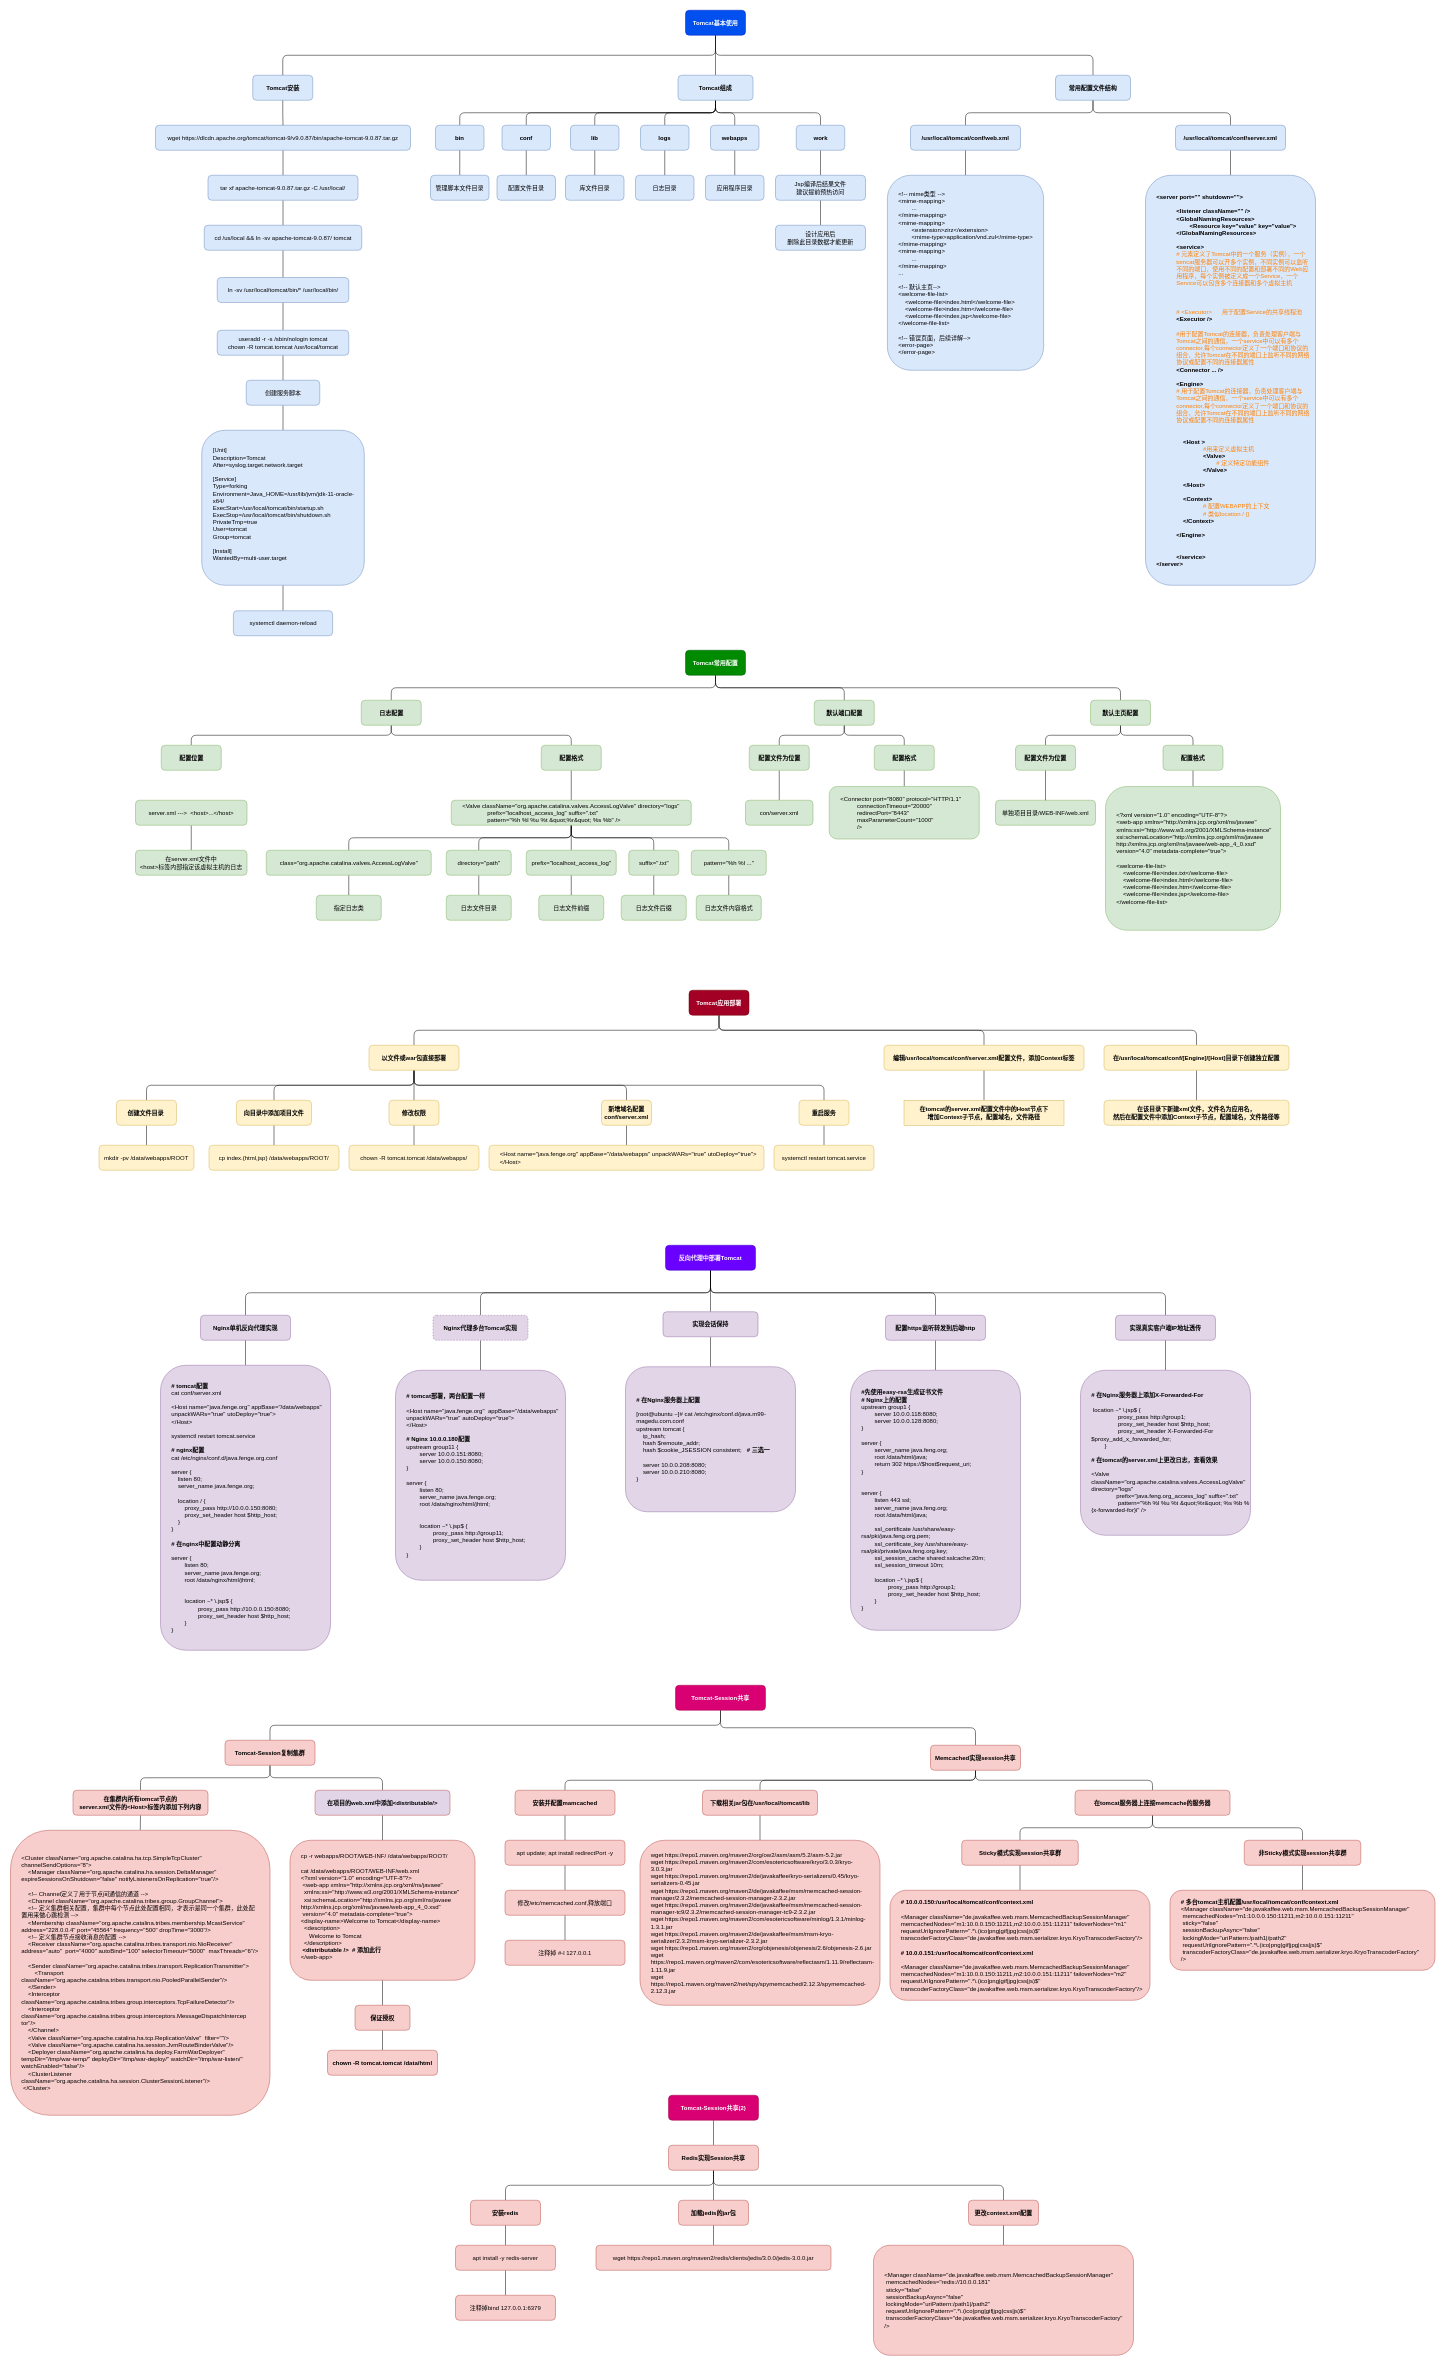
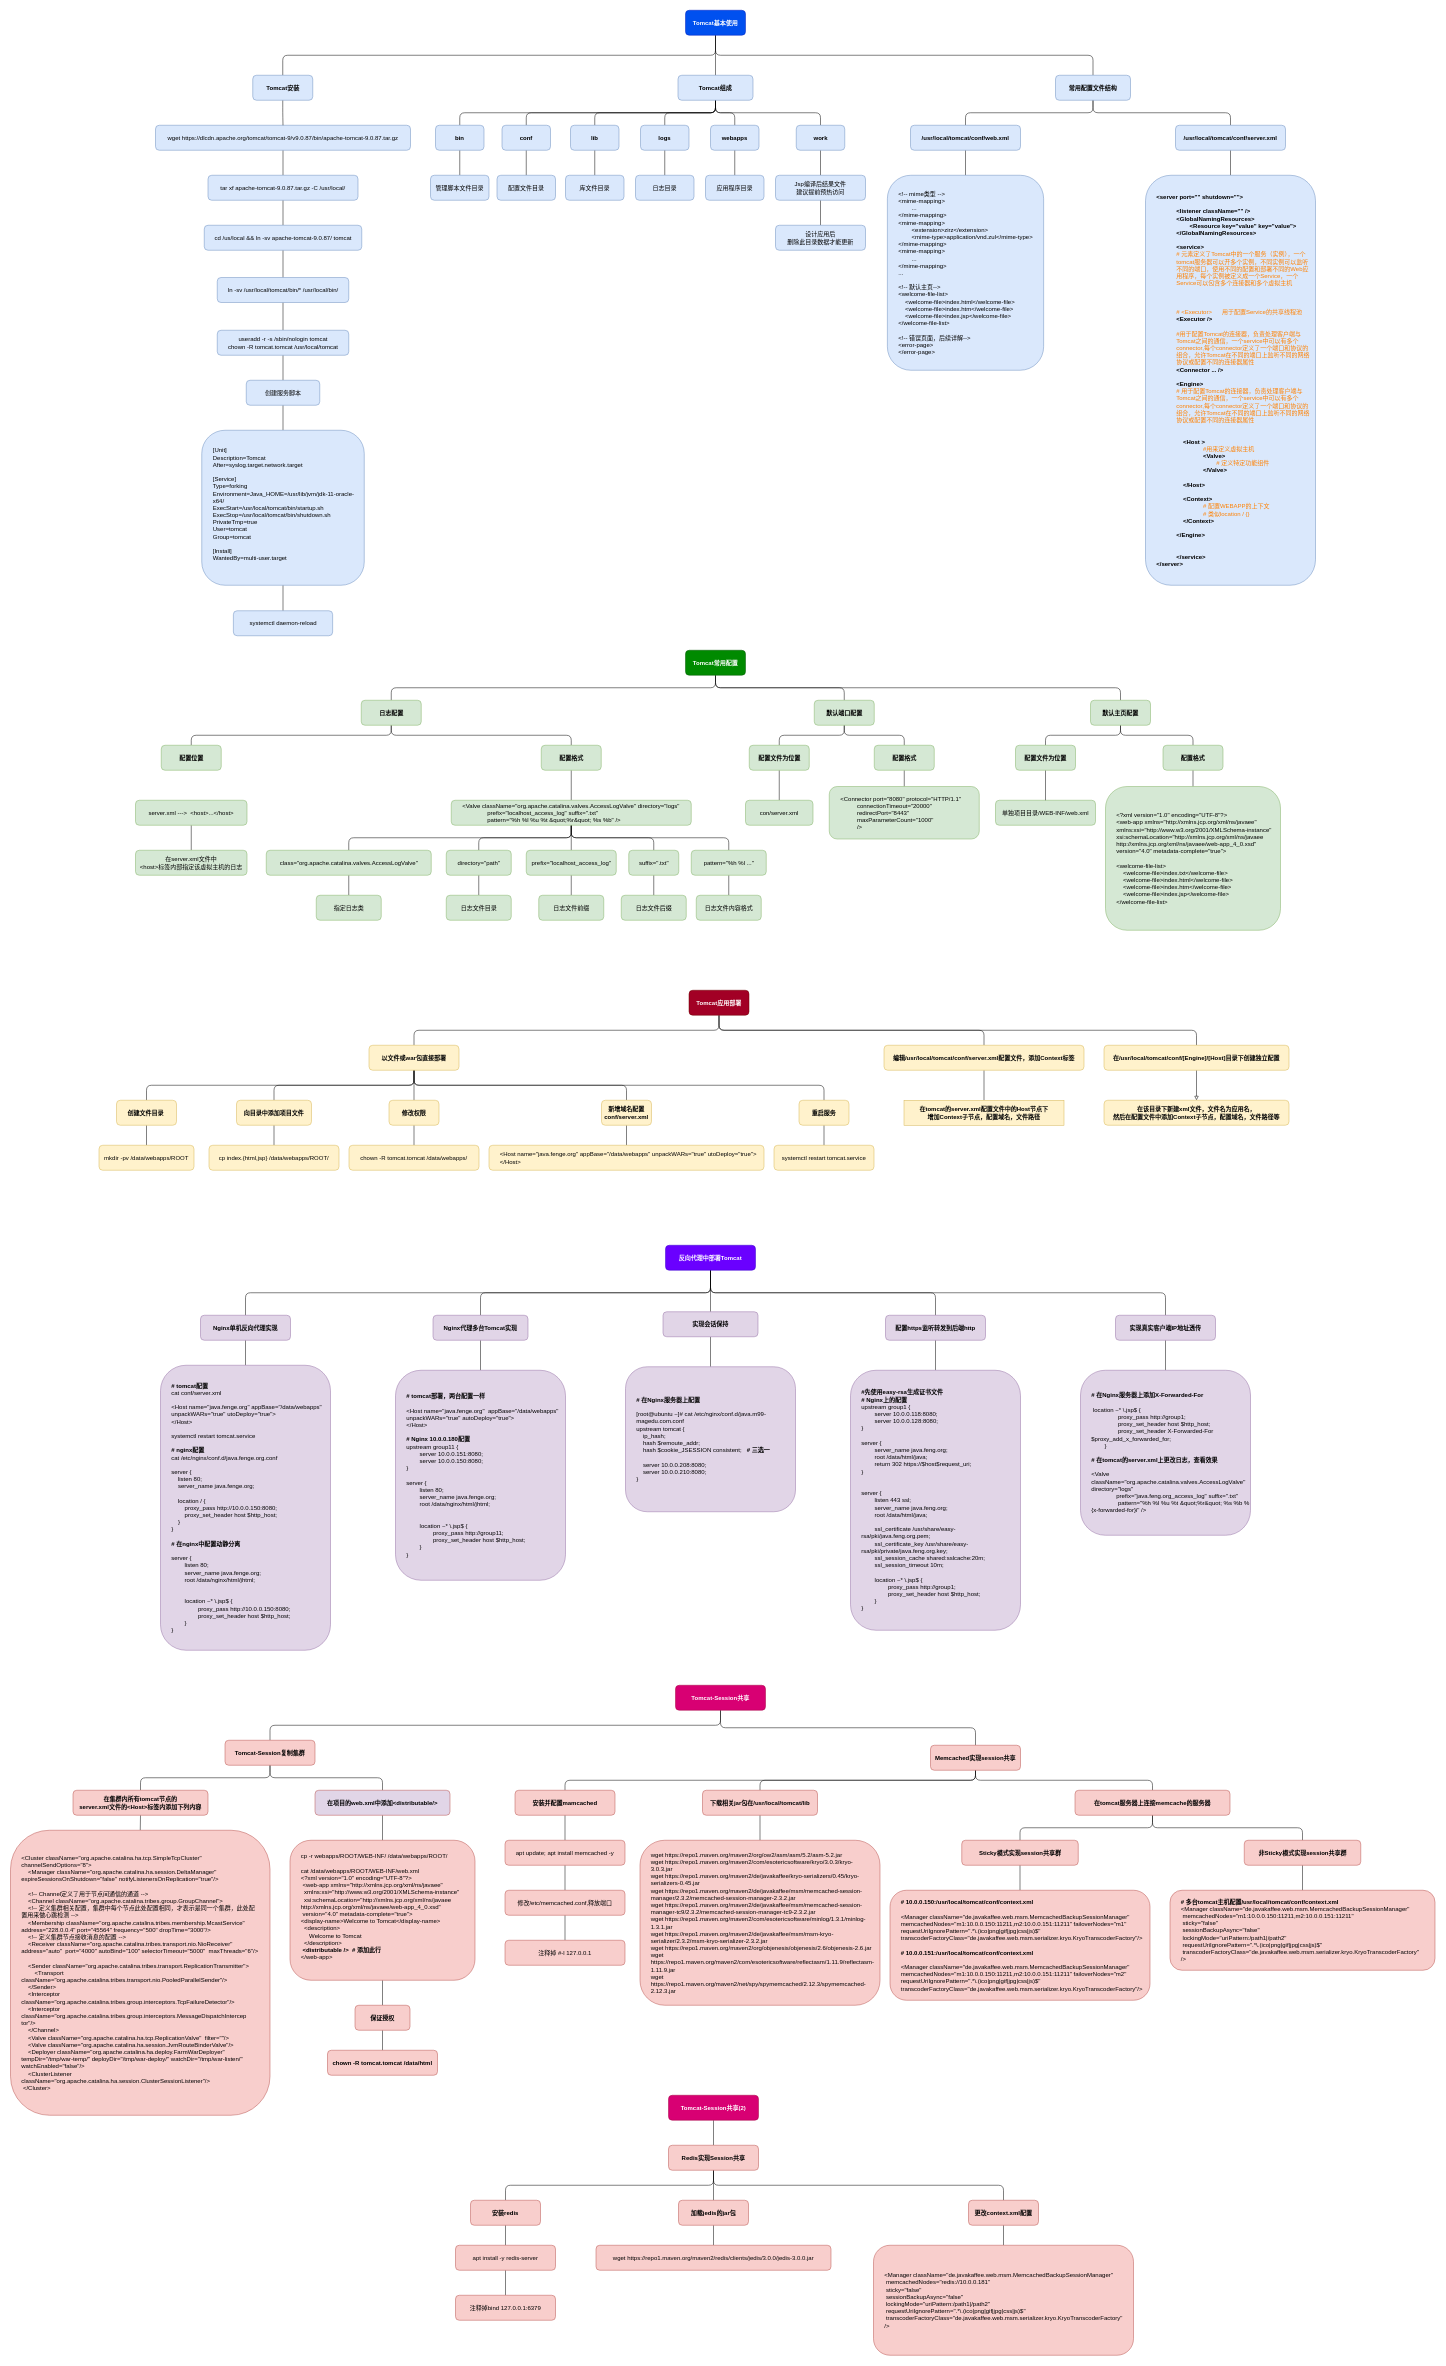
edge "在/usr/local/tomcat/conf/[Engine]/[Host]目录下创建独立配置" -- "在该目录下新建xml文件，文件名为应用名， 然后在配置文件中添加Context子节点，配置域名，文件路径等": arrowhead none -> block
node "Nginx代理多台Tomcat实现": style dashed -> solid
node "apt update; apt install redirectPort -y": label "apt update; apt install redirectPort -y" -> "apt update; apt install memcached -y"
